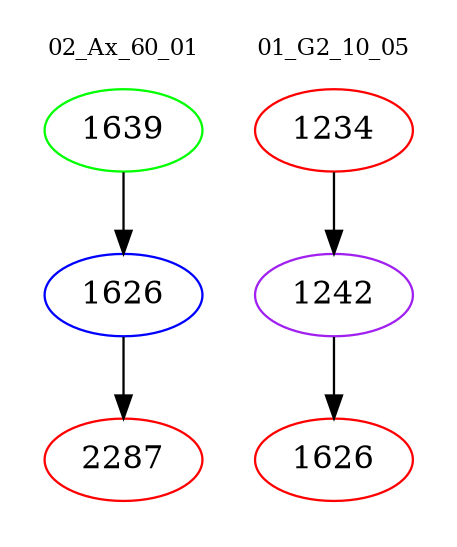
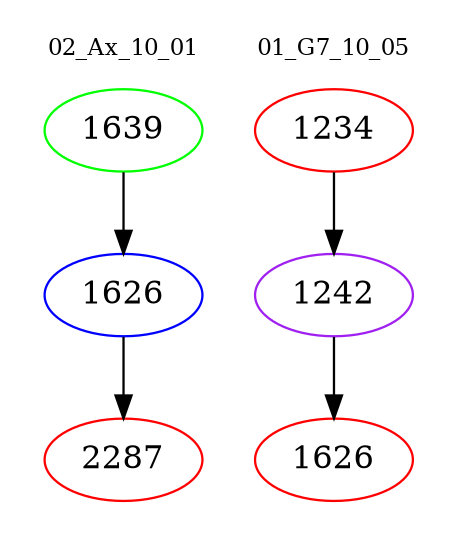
cluster "02_Ax_60_01": label "02_Ax_60_01" -> "02_Ax_10_01"
cluster "01_G2_10_05": label "01_G2_10_05" -> "01_G7_10_05"
